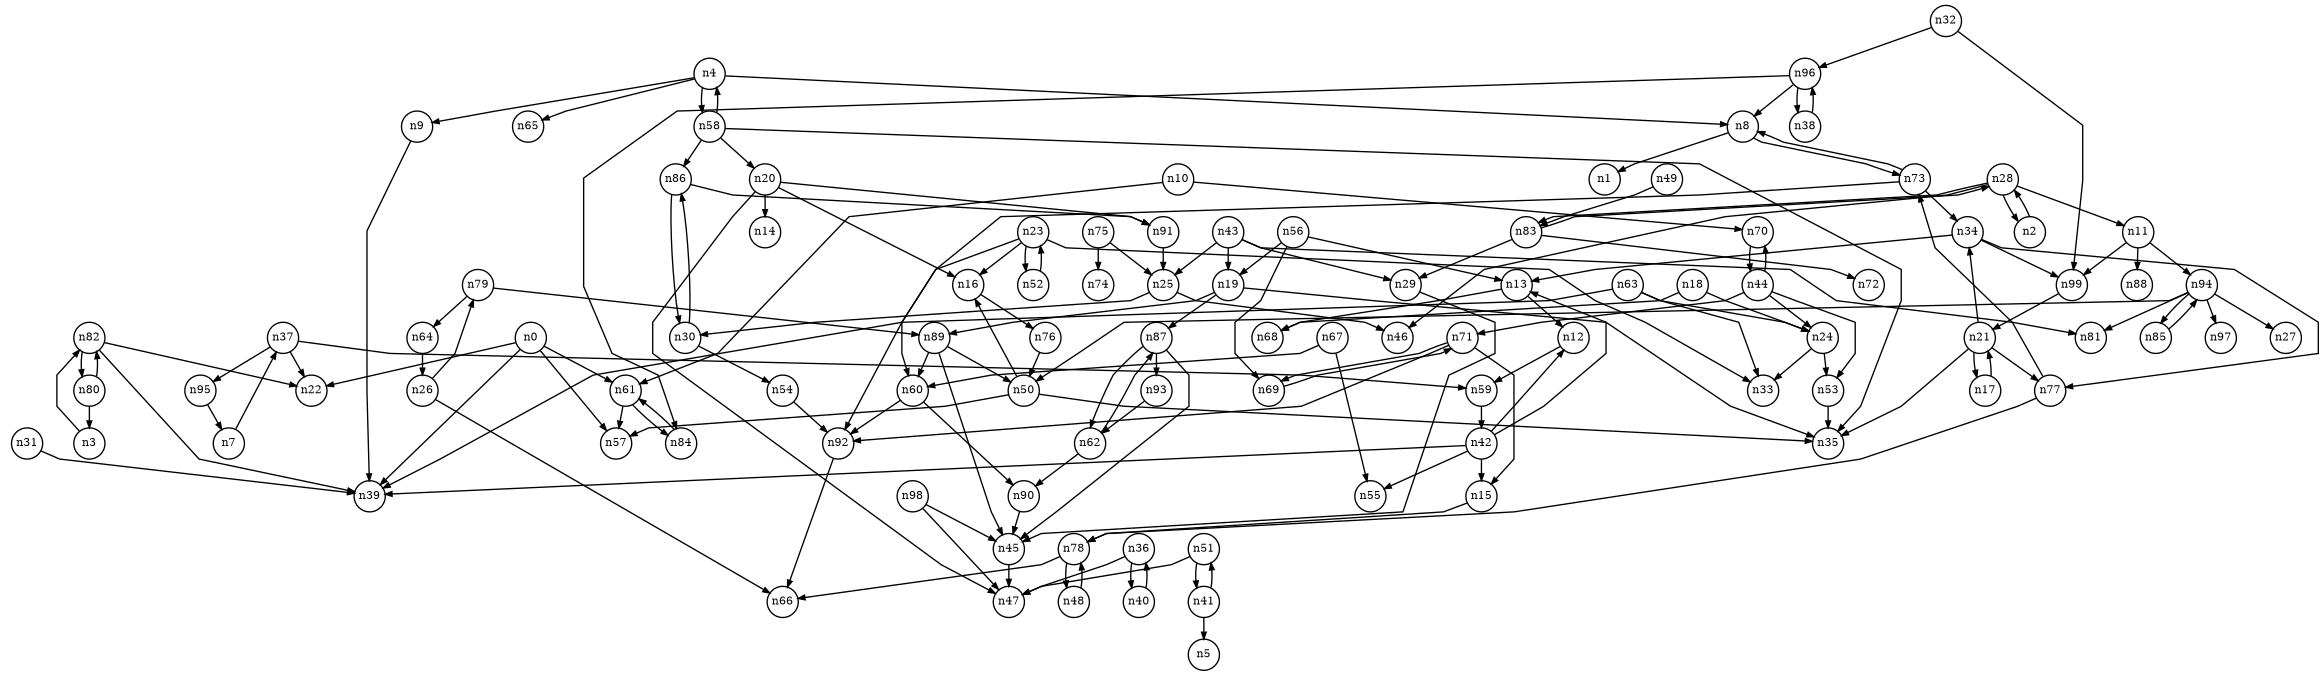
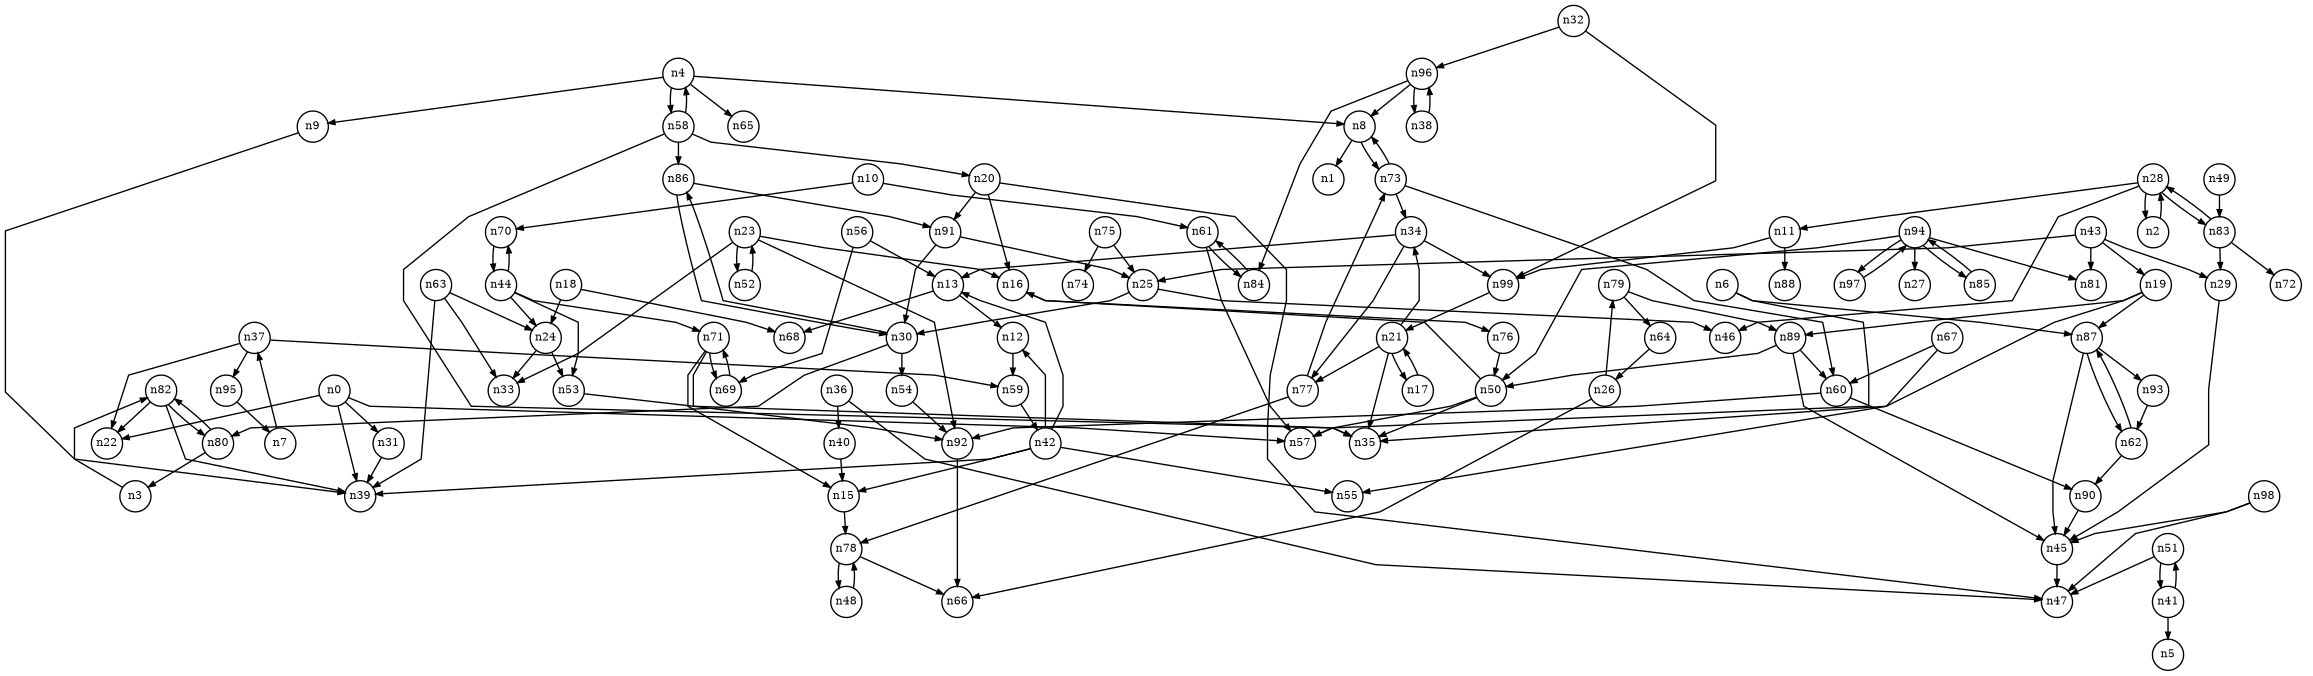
node "n14": removed
edge "n11" -> "n94": now "n97" -> "n94"
edge "n56" -> "n19": removed
edge "n91" -> "n30": added
node "n6": added
edge "n0" -> "n61": now "n0" -> "n31"
edge "n30" -> "n80": added
edge "n40" -> "n36": now "n40" -> "n15"
